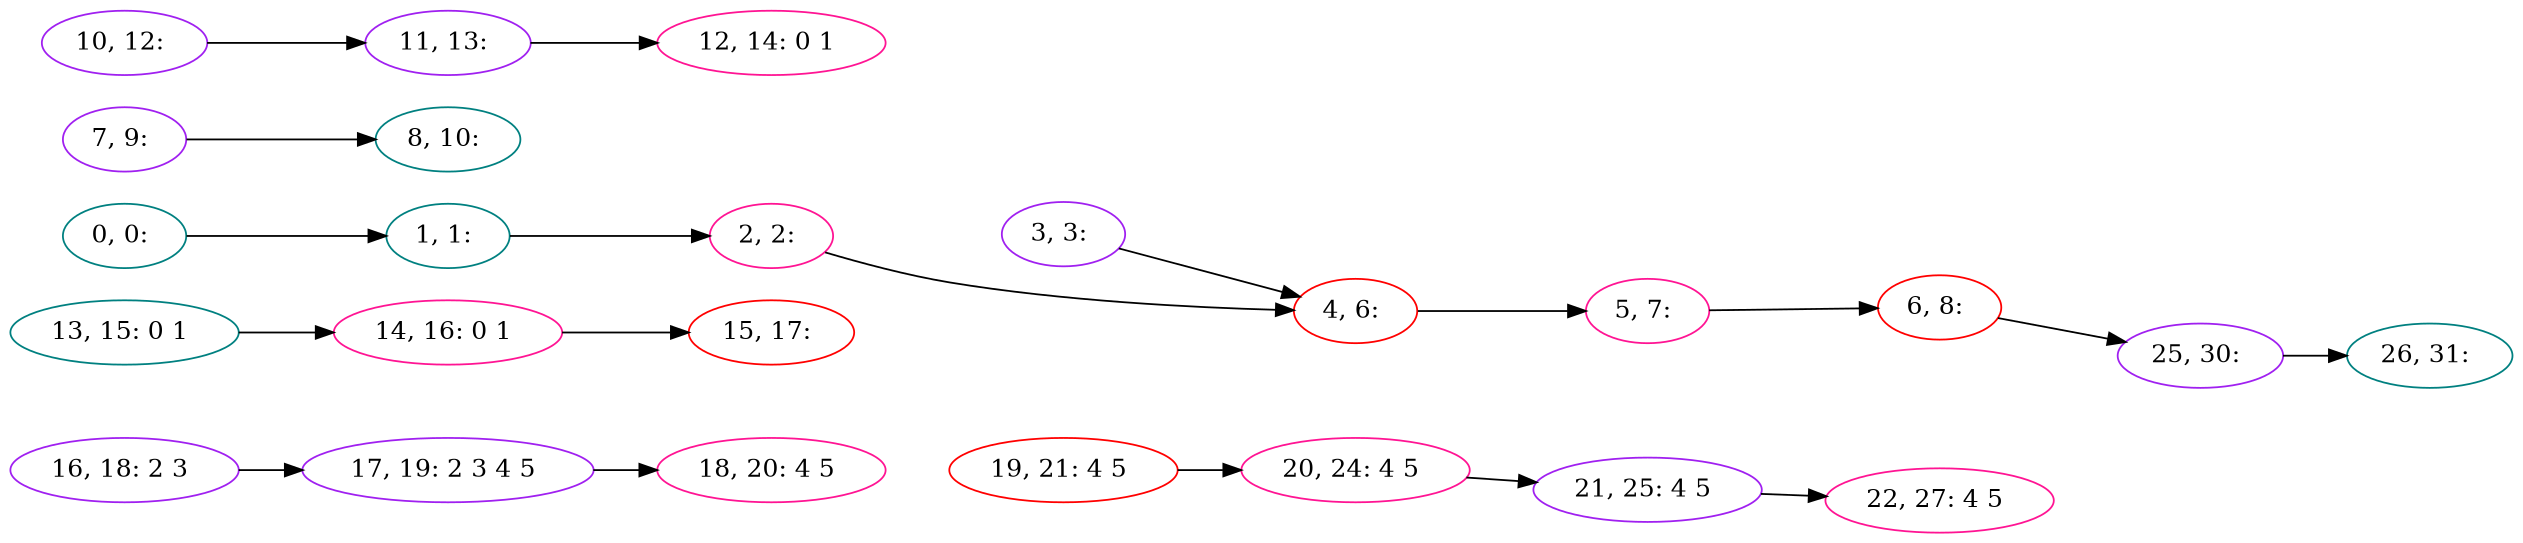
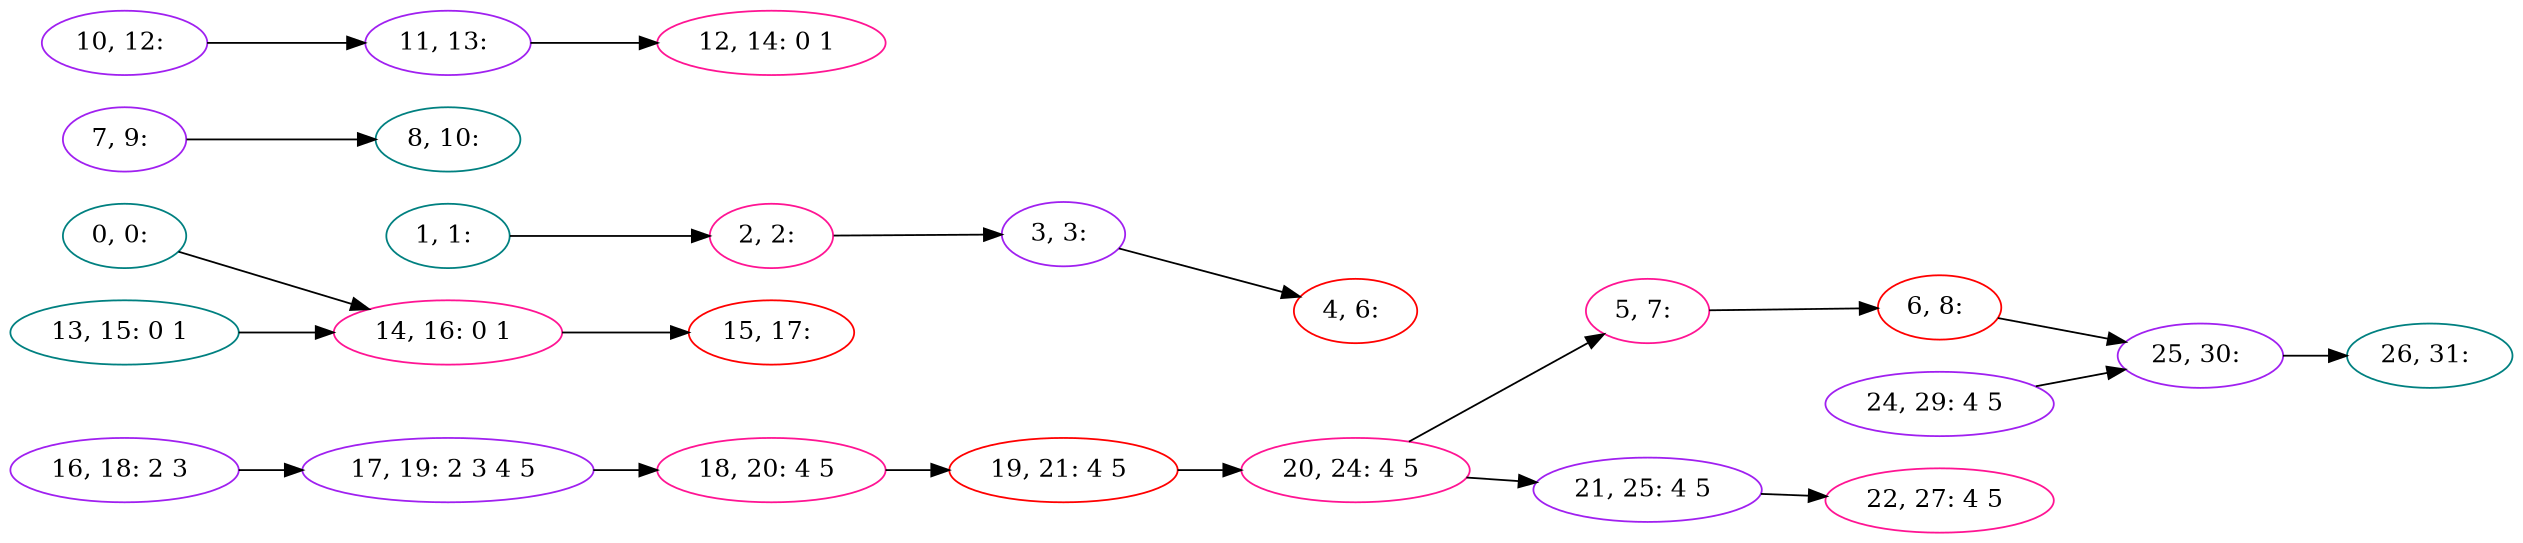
edge "0, 0:" -> "1, 1:": now "0, 0:" -> "14, 16: 0 1"
edge "2, 2:" -> "4, 6:": now "2, 2:" -> "3, 3:"
edge "4, 6:" -> "5, 7:": now "20, 24: 4 5" -> "5, 7:"
node "24, 29: 4 5": added
edge "18, 20: 4 5" -> "19, 21: 4 5": added
